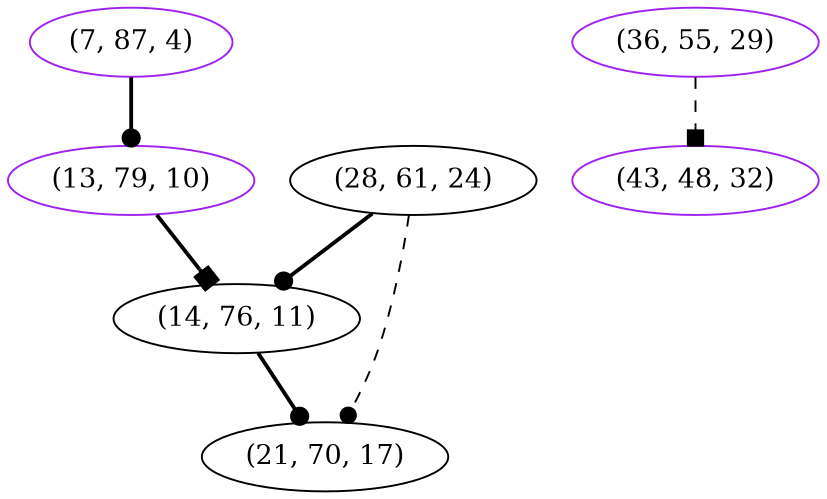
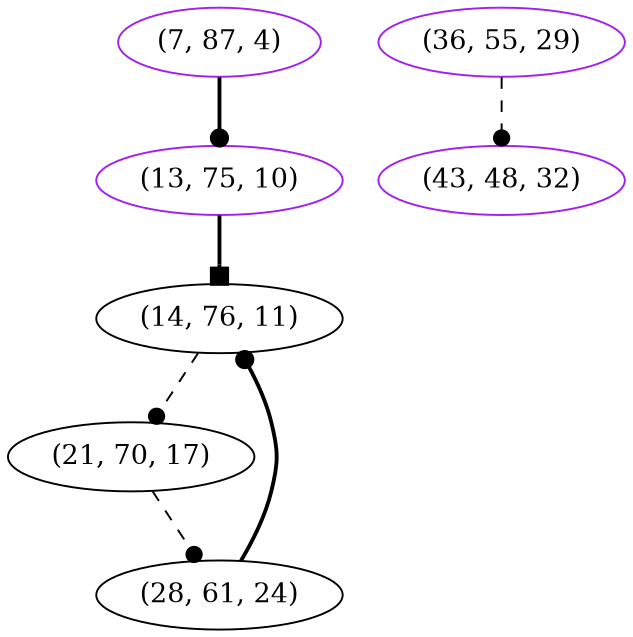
edge "(36, 55, 29)" -> "(43, 48, 32)": arrowhead box -> dot
node "(13, 79, 10)": label "(13, 79, 10)" -> "(13, 75, 10)"
edge "(28, 61, 24)" -> "(21, 70, 17)": reversed
edge "(14, 76, 11)" -> "(21, 70, 17)": style bold -> dashed
